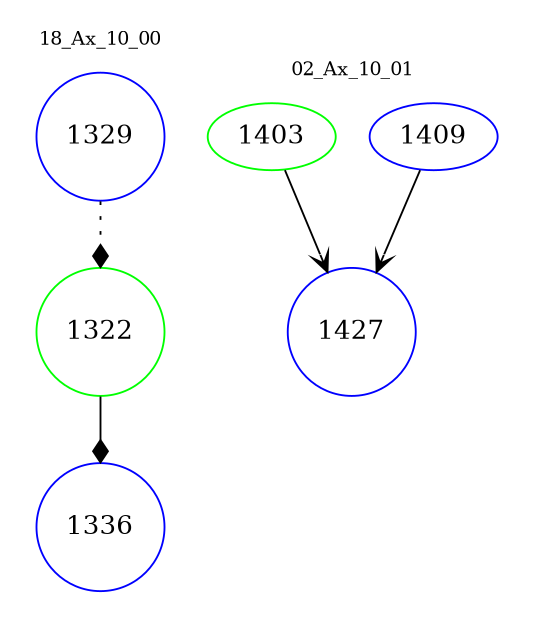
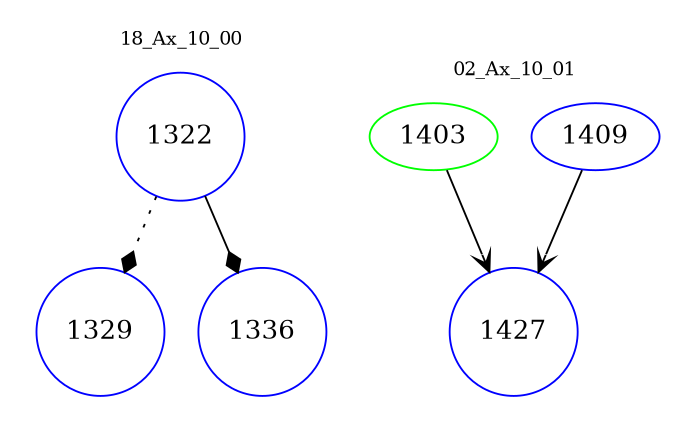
edge "1329" -> "1322": reversed
node "1322": color green -> blue
